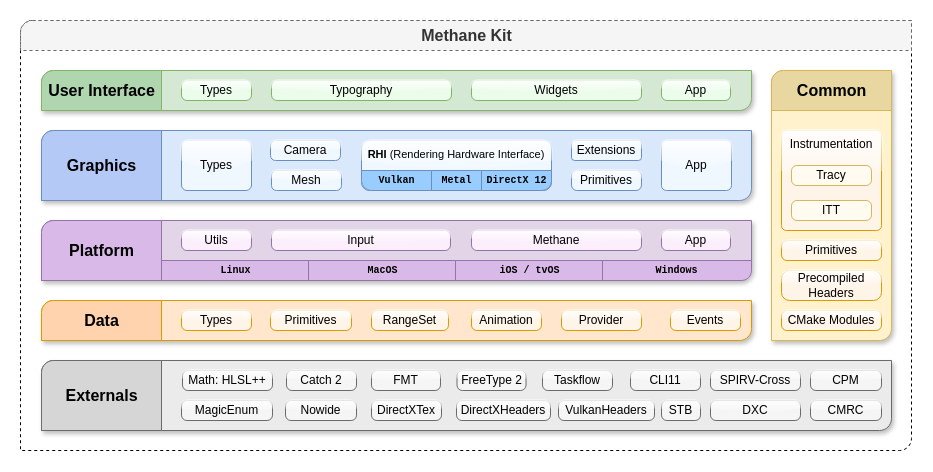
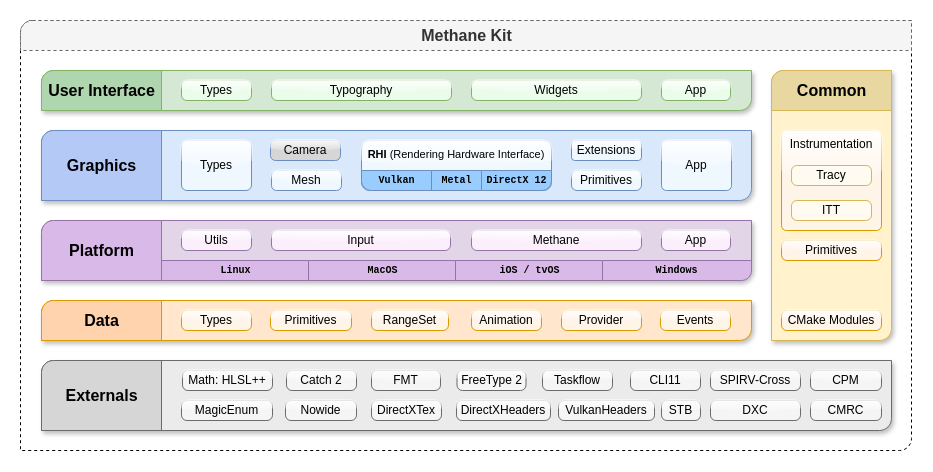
node "Camera": fillcolor #f0f8ff -> #d6d6d6
node "Precompiled Headers": removed
node "Events": moved (706, 321) -> (696, 321)
